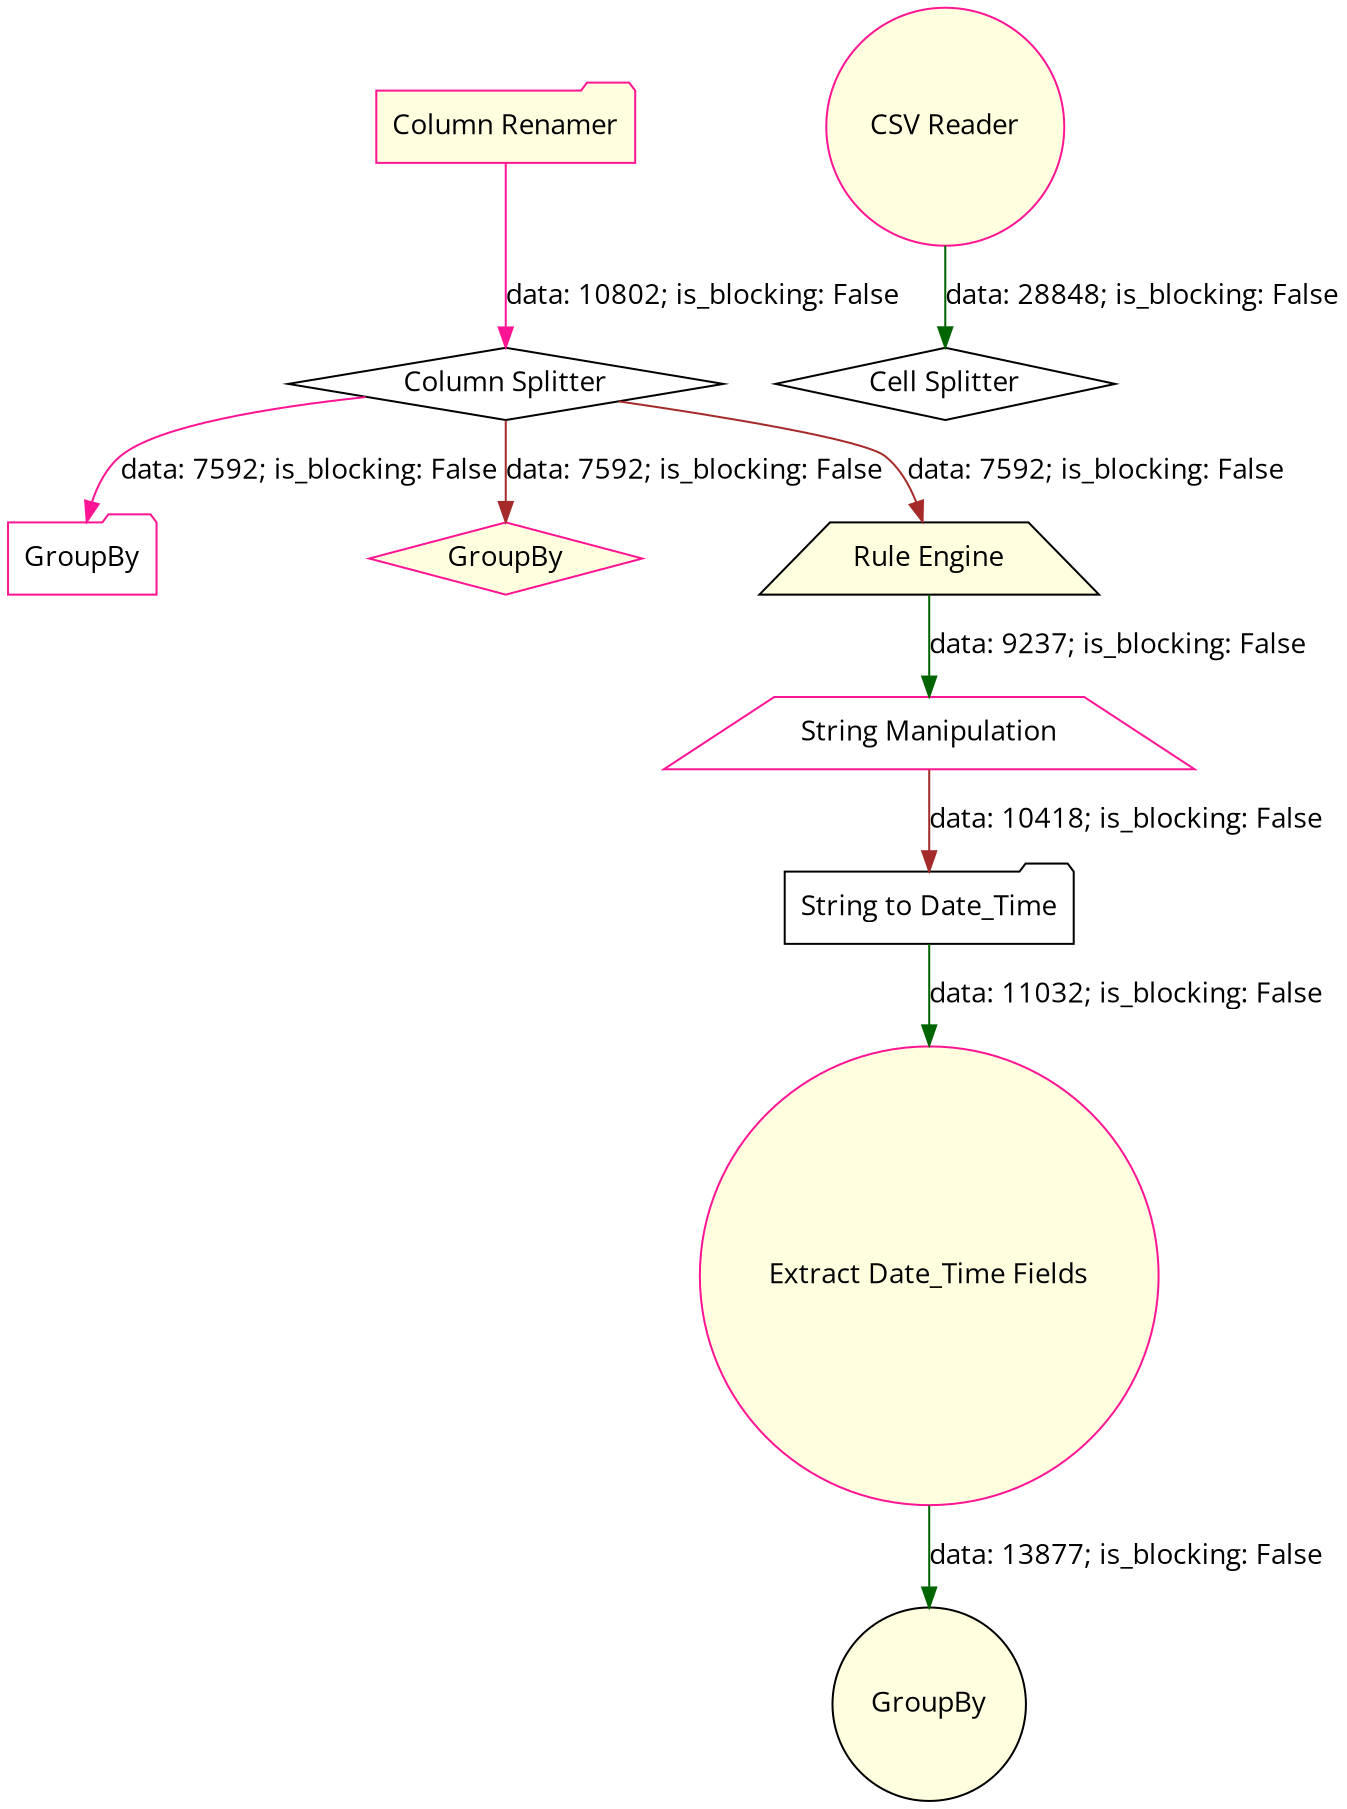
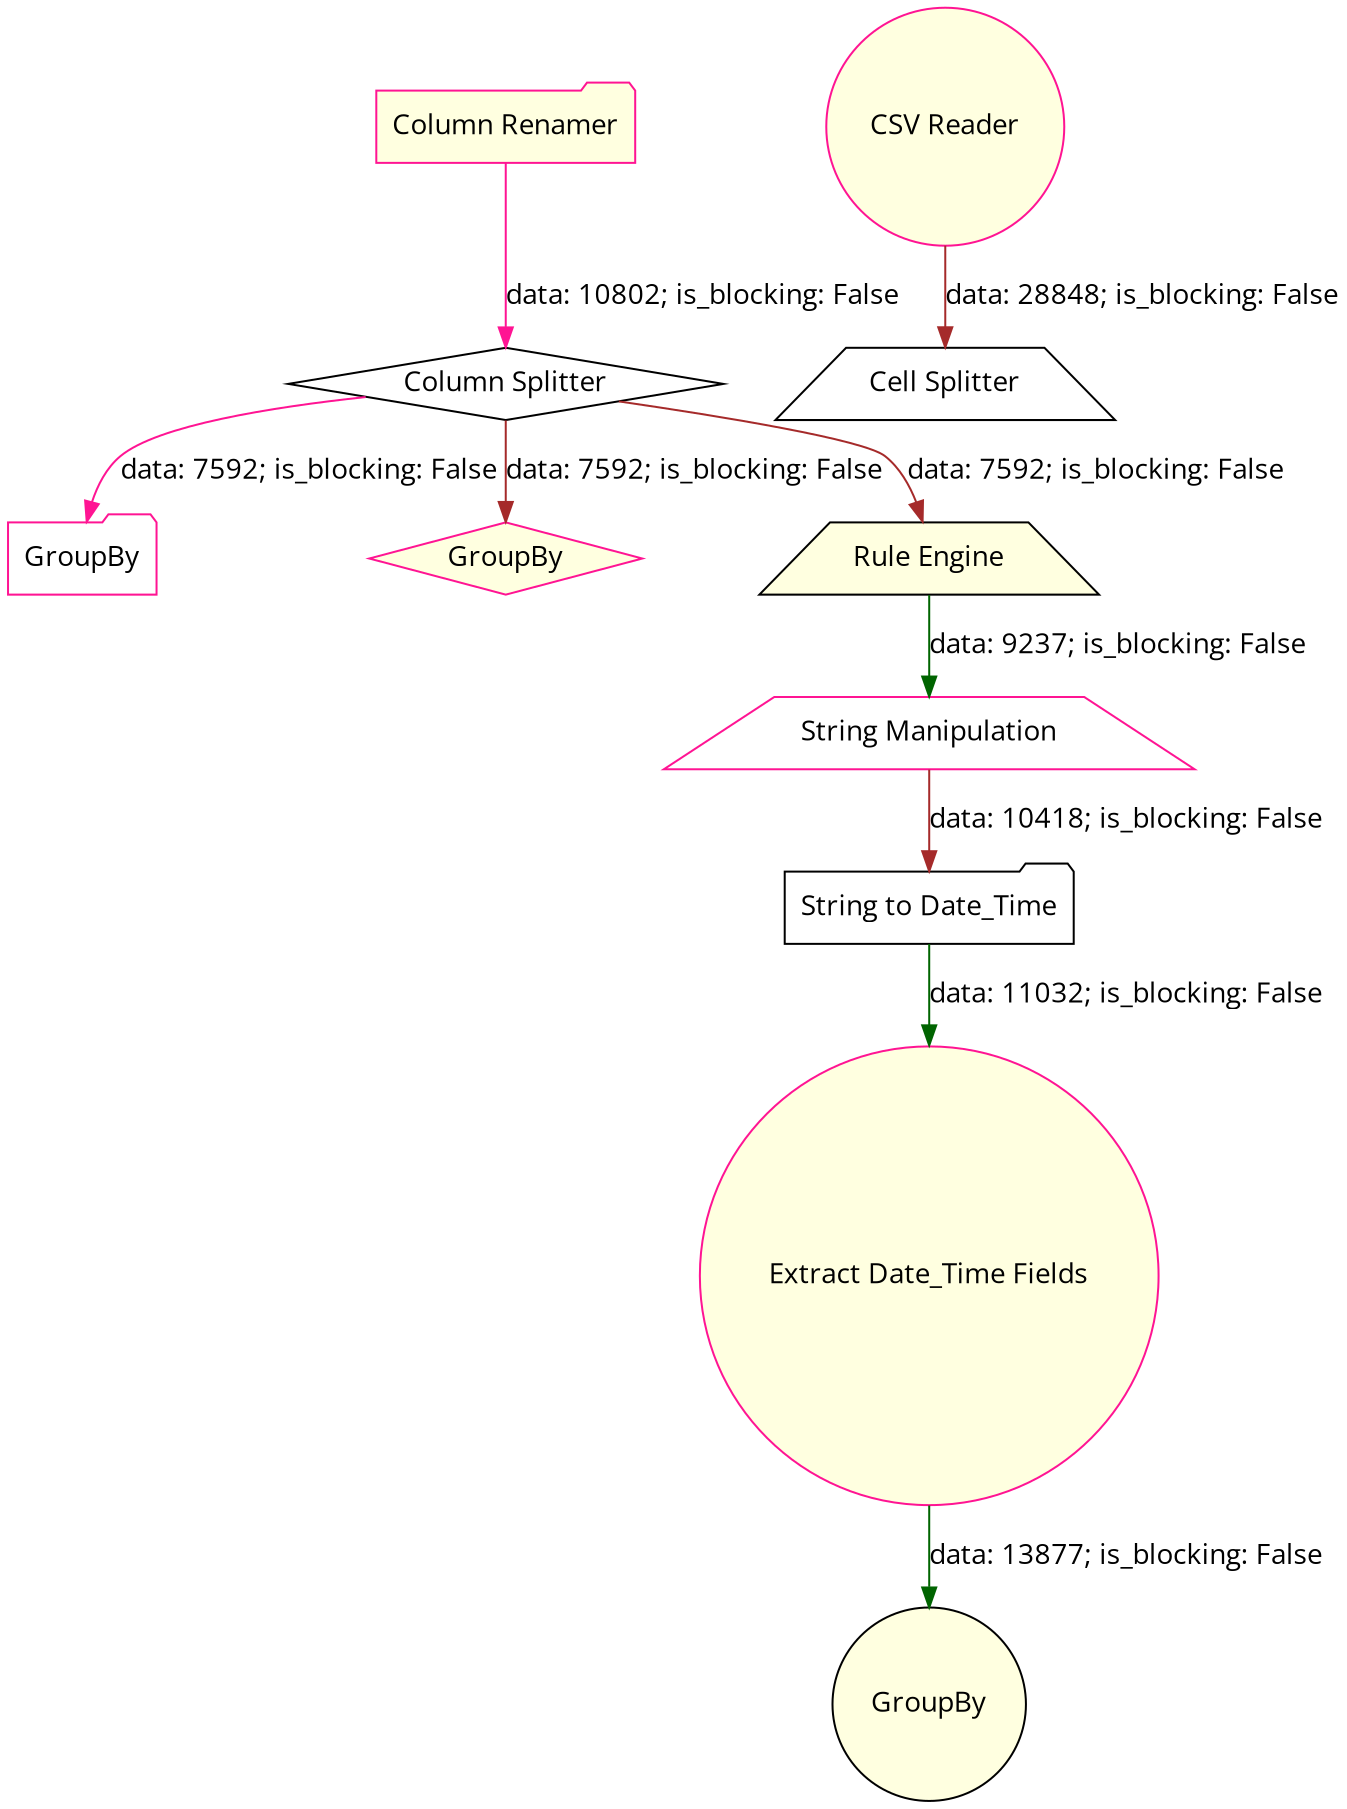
edge "CSV Reader" -> "Cell Splitter": color darkgreen -> brown
node "Cell Splitter": shape diamond -> trapezium
